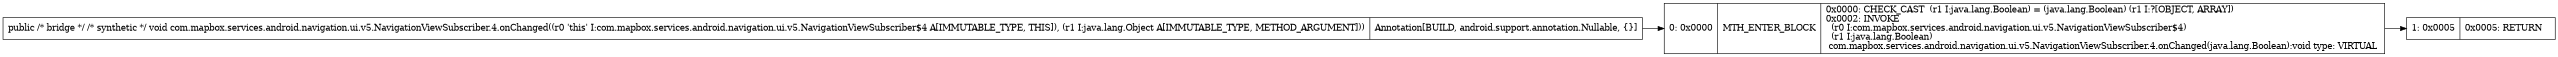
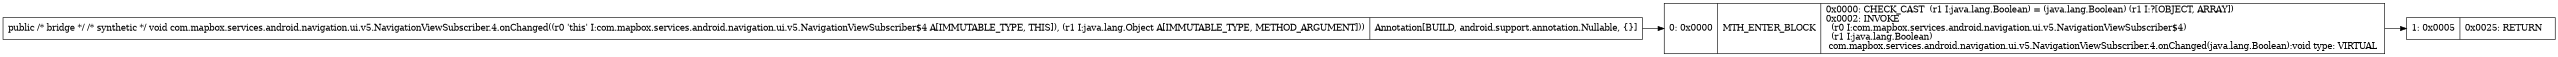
node "1: 0x0005": text "0x0005: RETURN" -> "0x0025: RETURN"
